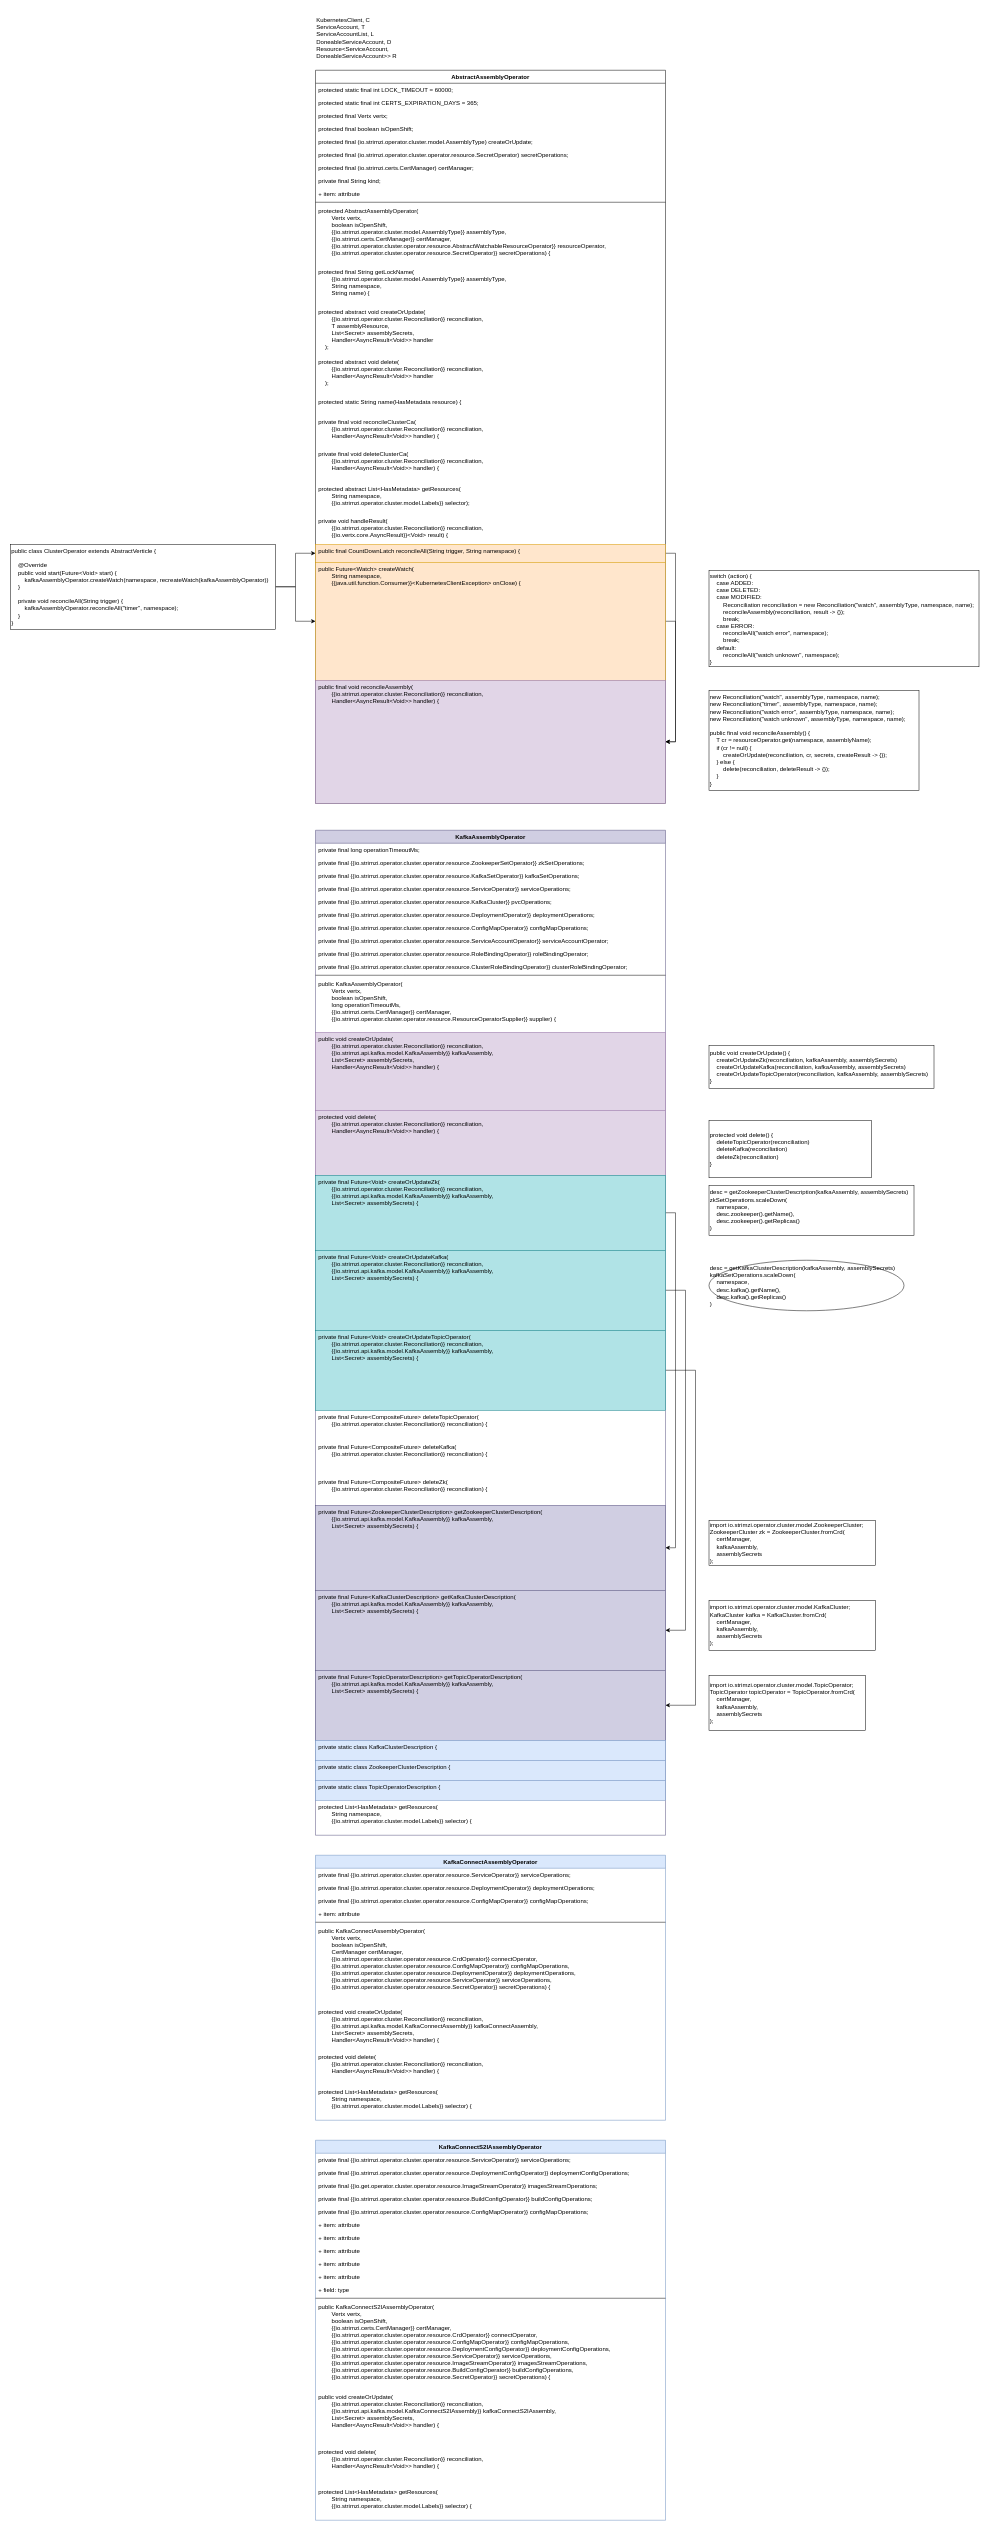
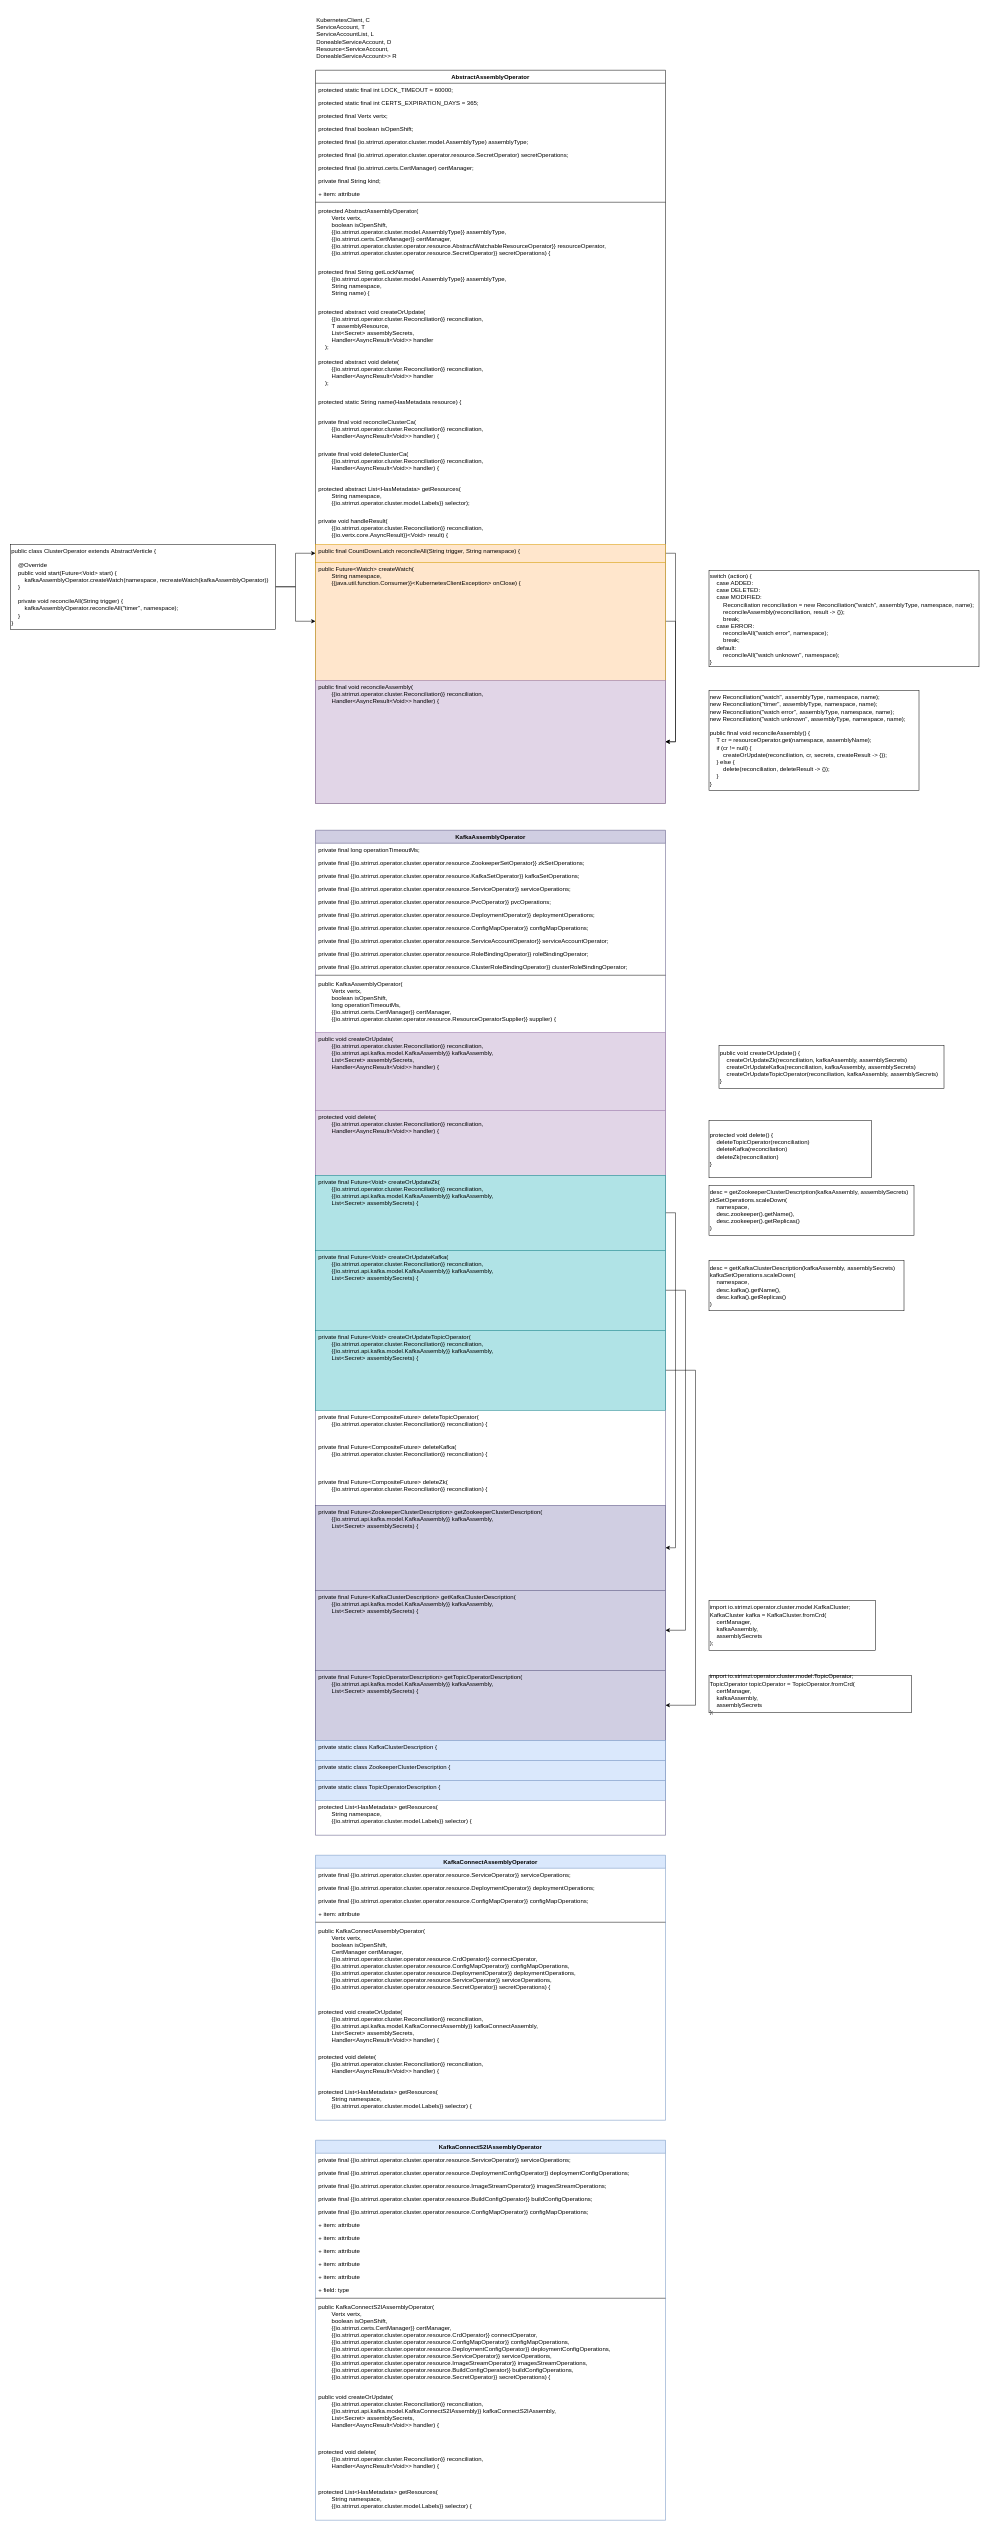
node "protected final (io.strimzi.operator.cluster.model.AssemblyType) createOrUpdate;": label "protected final (io.strimzi.operator.cluster.model.AssemblyType) createOrUpdate;" -> "protected final (io.strimzi.operator.cluster.model.AssemblyType) assemblyType;"
node "private final {{io.strimzi.operator.cluster.operator.resource.KafkaCluster}} pvcOperations;": label "private final {{io.strimzi.operator.cluster.operator.resource.KafkaCluster}} pvcOperations;" -> "private final {{io.strimzi.operator.cluster.operator.resource.PvcOperator}} pvcOperations;"
node "public void createOrUpdate() { createOrUpdateZk(reconciliation, kafkaAssembly, assemblySecrets) createOrUpdateKafka(reconciliation, kafkaAssembly, assemblySecrets) createOrUpdateTopicOperator(reconciliation, kafkaAssembly, assemblySecrets) }": moved (821, 1067) -> (831, 1067)
node "desc = getKafkaClusterDescription(kafkaAssembly, assemblySecrets) kafkaSetOperations.scaleDown( namespace, desc.kafka().getName(), desc.kafka().getReplicas() )": shape ellipse -> rectangle
node "import io.strimzi.operator.cluster.model.ZookeeperCluster; ZookeeperCluster zk = ZookeeperCluster.fromCrd( certManager, kafkaAssembly, assemblySecrets );": removed
node "import io.strimzi.operator.cluster.model.TopicOperator; TopicOperator topicOperator = TopicOperator.fromCrd( certManager, kafkaAssembly, assemblySecrets );": size 157x55 -> 203x38
node "private final {{io.get.operator.cluster.operator.resource.ImageStreamOperator}} imagesStreamOperations;": label "private final {{io.get.operator.cluster.operator.resource.ImageStreamOperator}} imagesStreamOperations;" -> "private final {{io.strimzi.operator.cluster.operator.resource.ImageStreamOperator}} imagesStreamOperations;"
